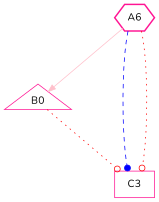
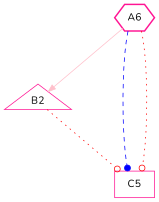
node "B0": label "B0" -> "B2"
node "C3": label "C3" -> "C5"
